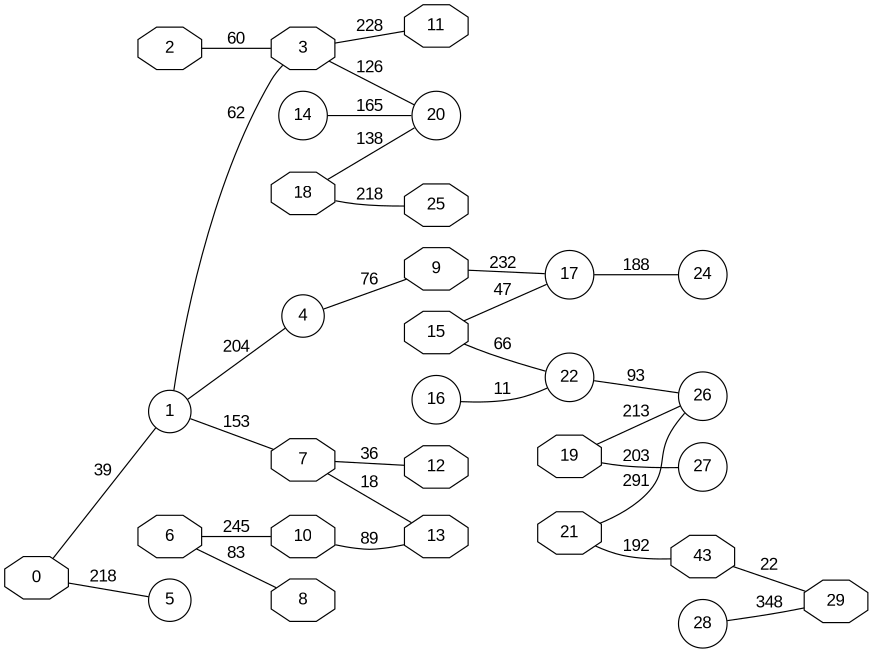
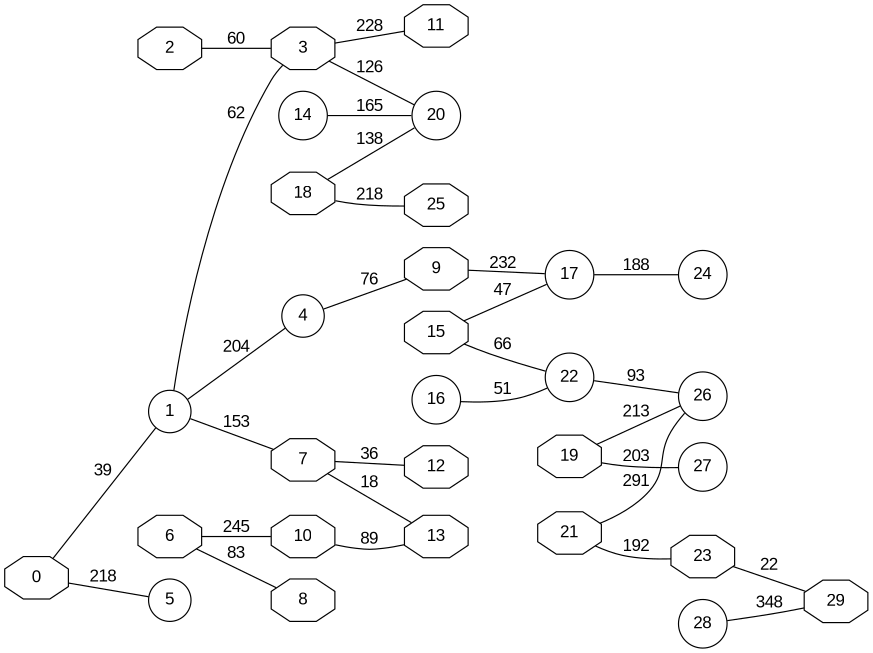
edge "22" -- "16": label "11" -> "51"
node "43": label "43" -> "23"
